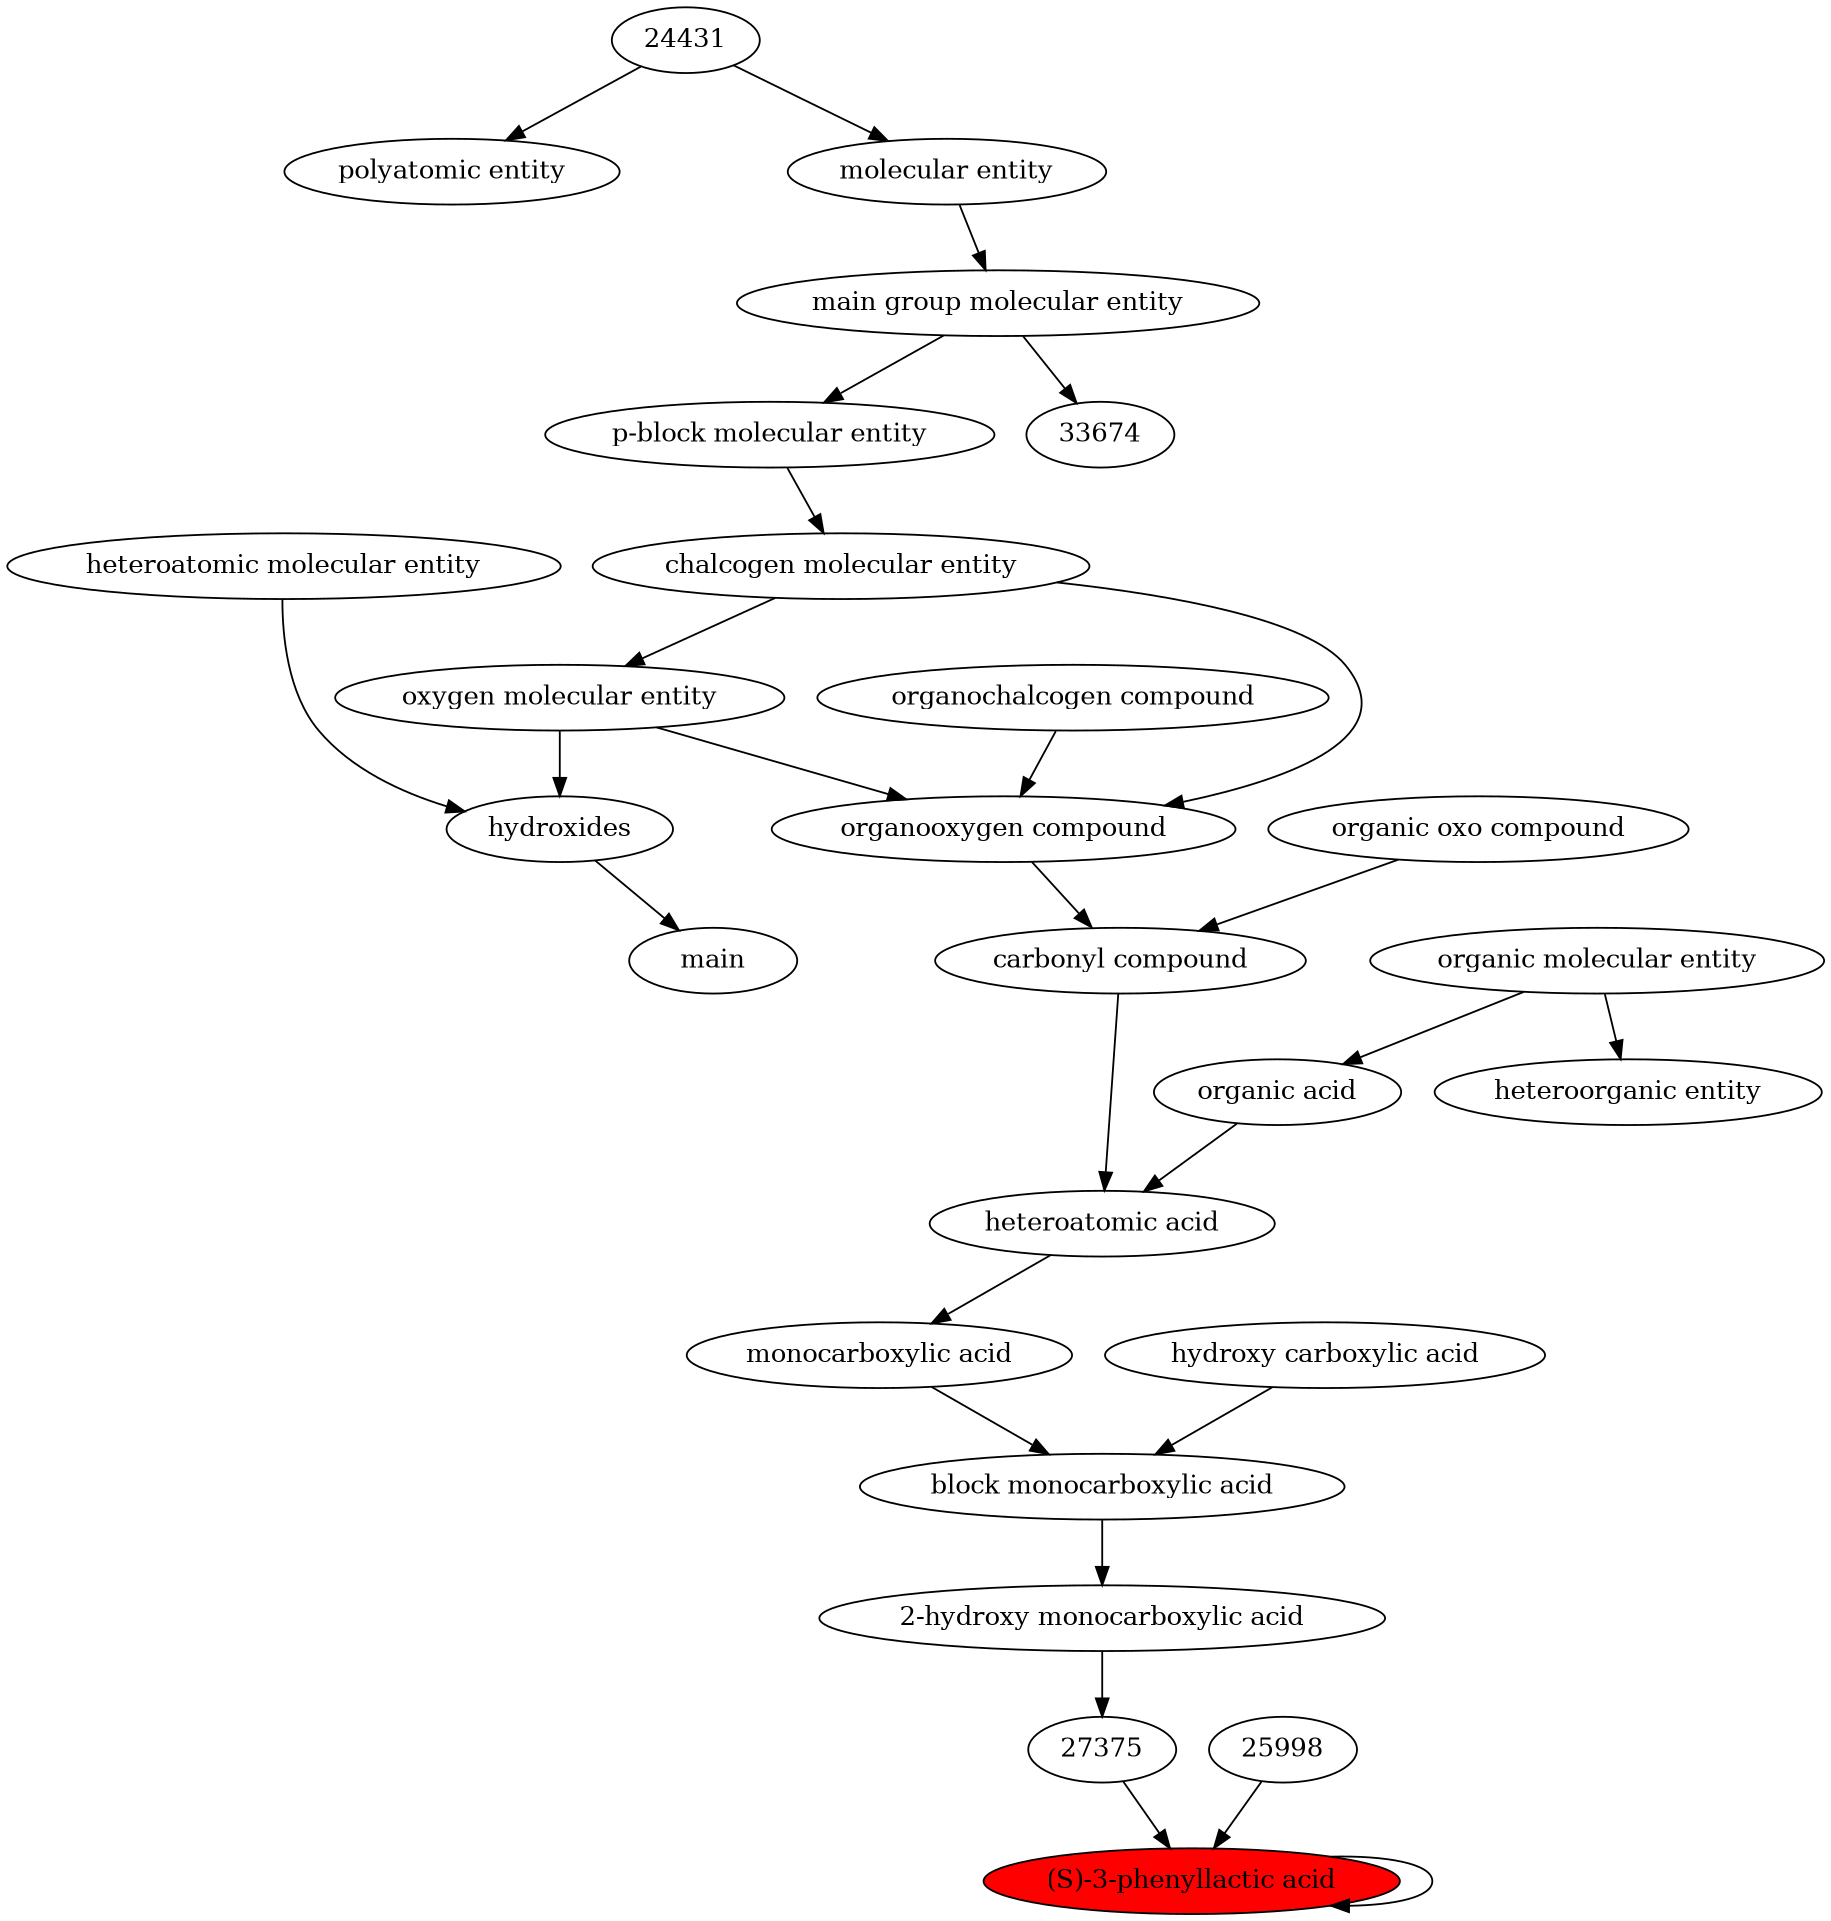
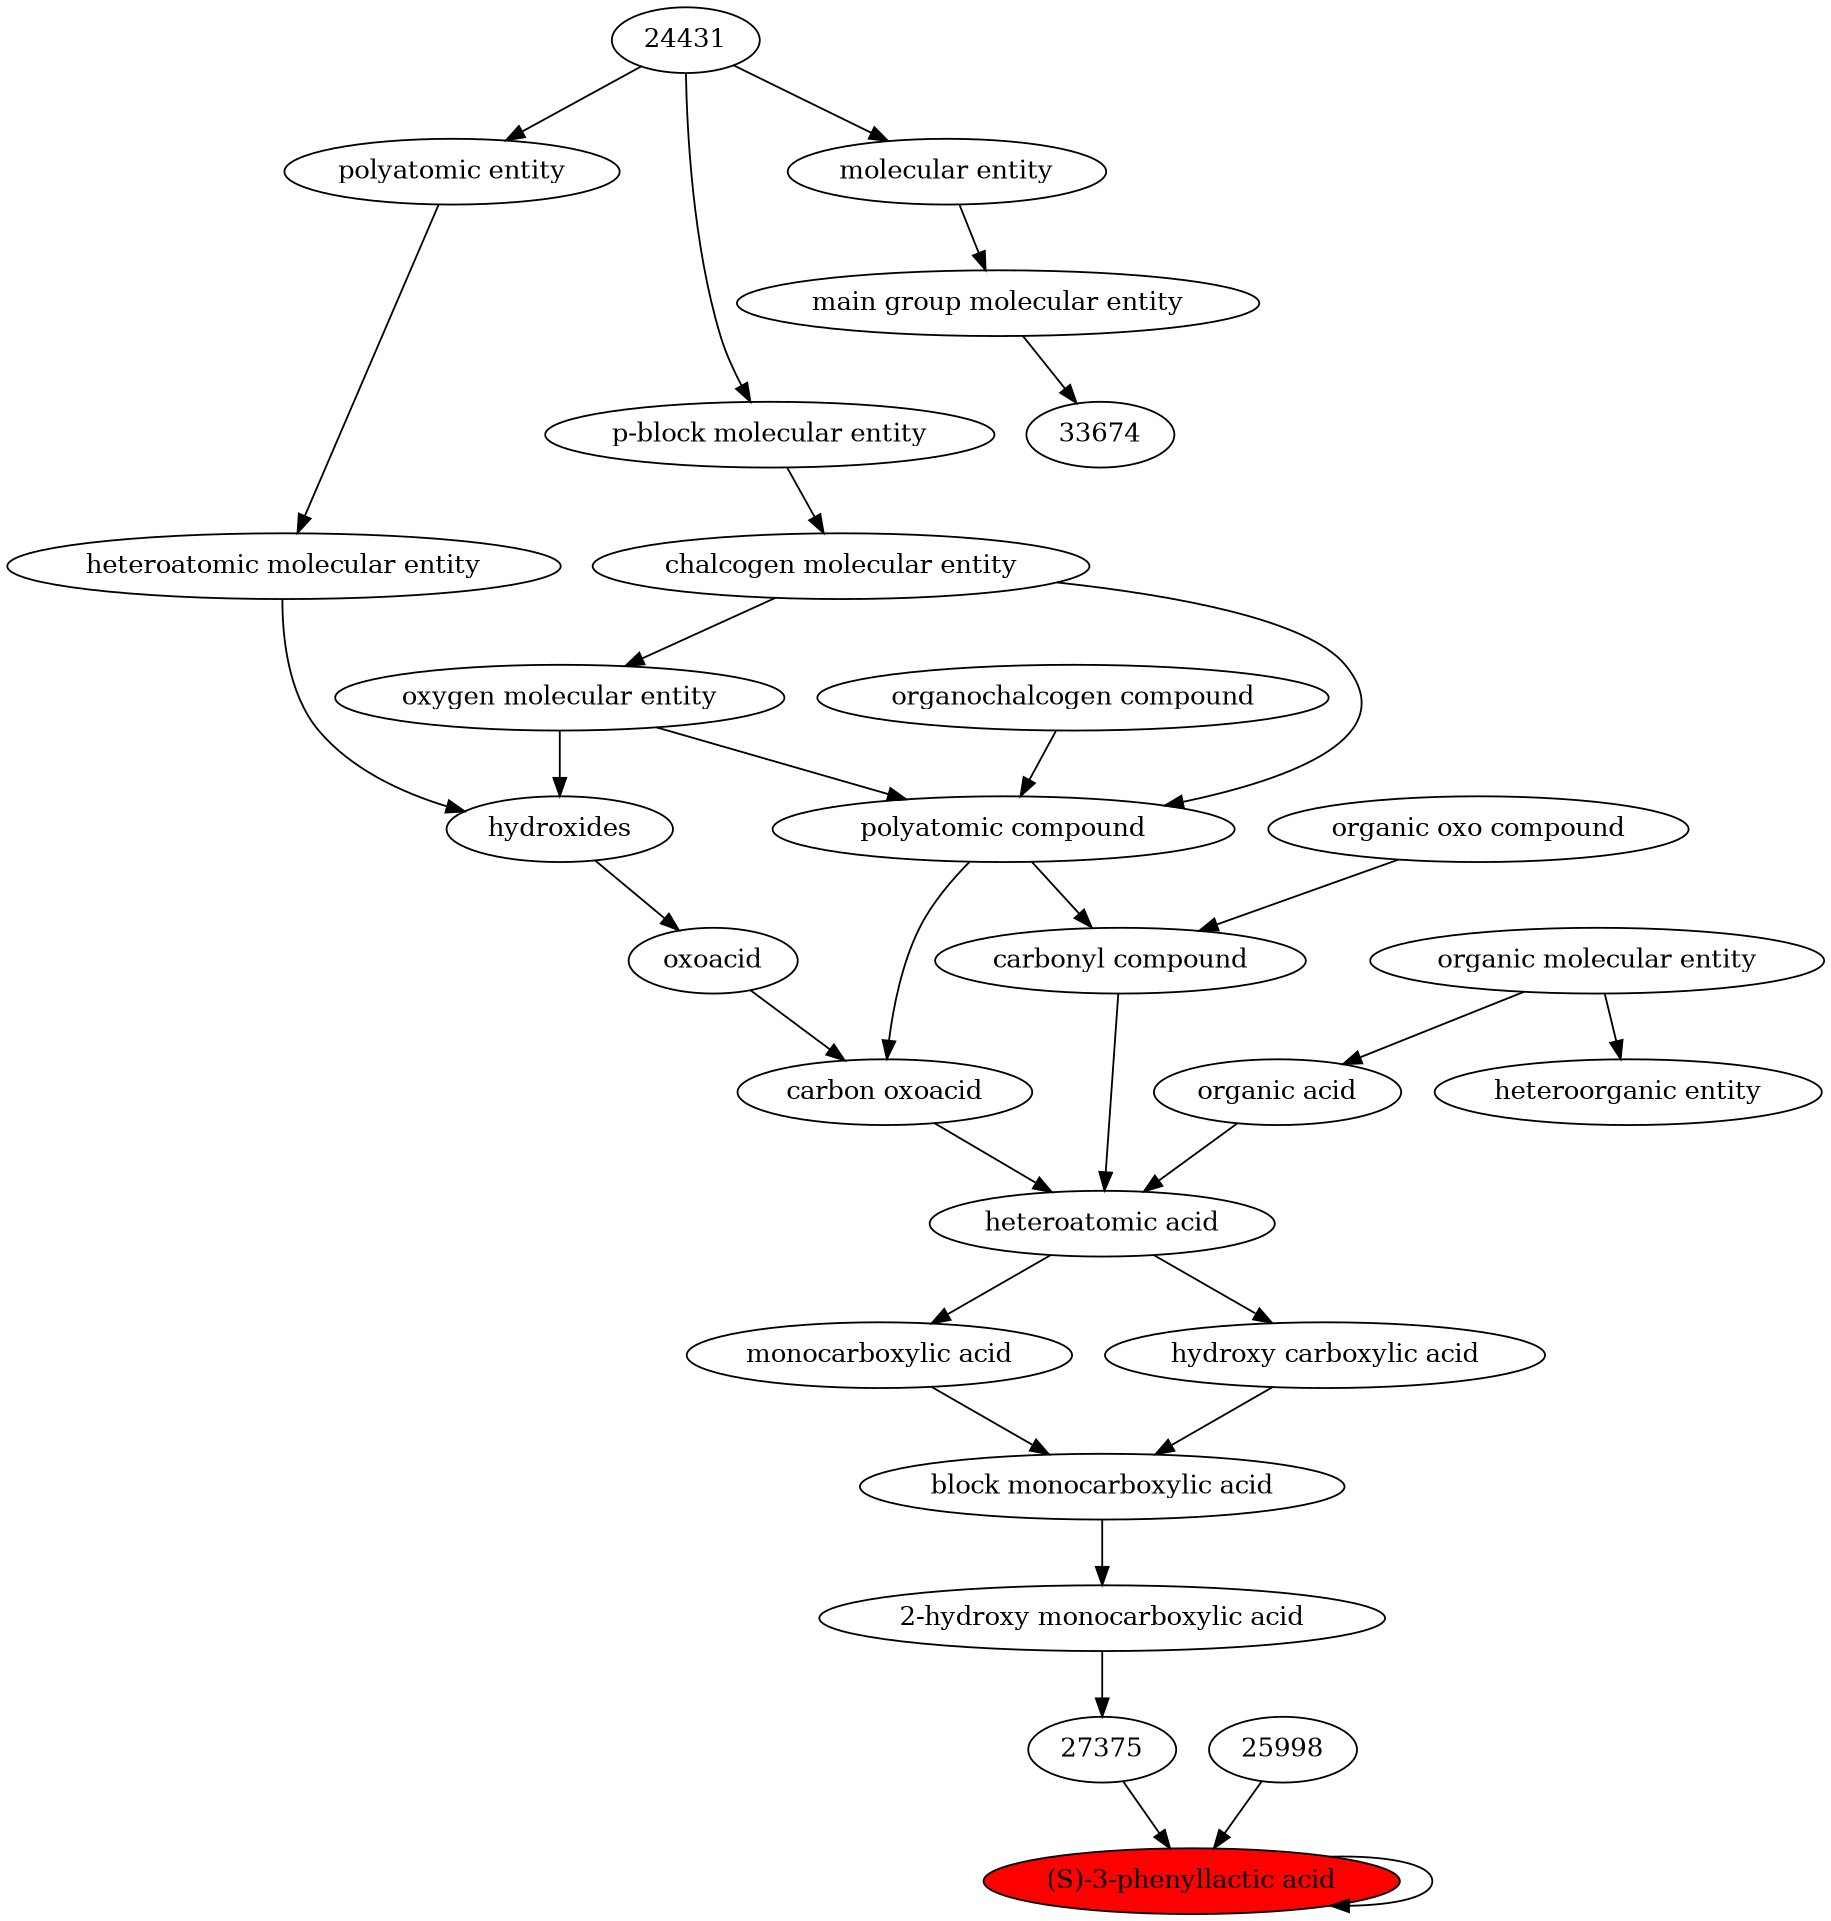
edge "polyatomic entity" -> "heteroatomic molecular entity": added
edge "main group molecular entity" -> "p-block molecular entity": now "24431" -> "p-block molecular entity"
node "organooxygen compound": label "organooxygen compound" -> "polyatomic compound"
node "main": label "main" -> "oxoacid"
node "carbon oxoacid": added
edge "heteroatomic acid" -> "hydroxy carboxylic acid": added
